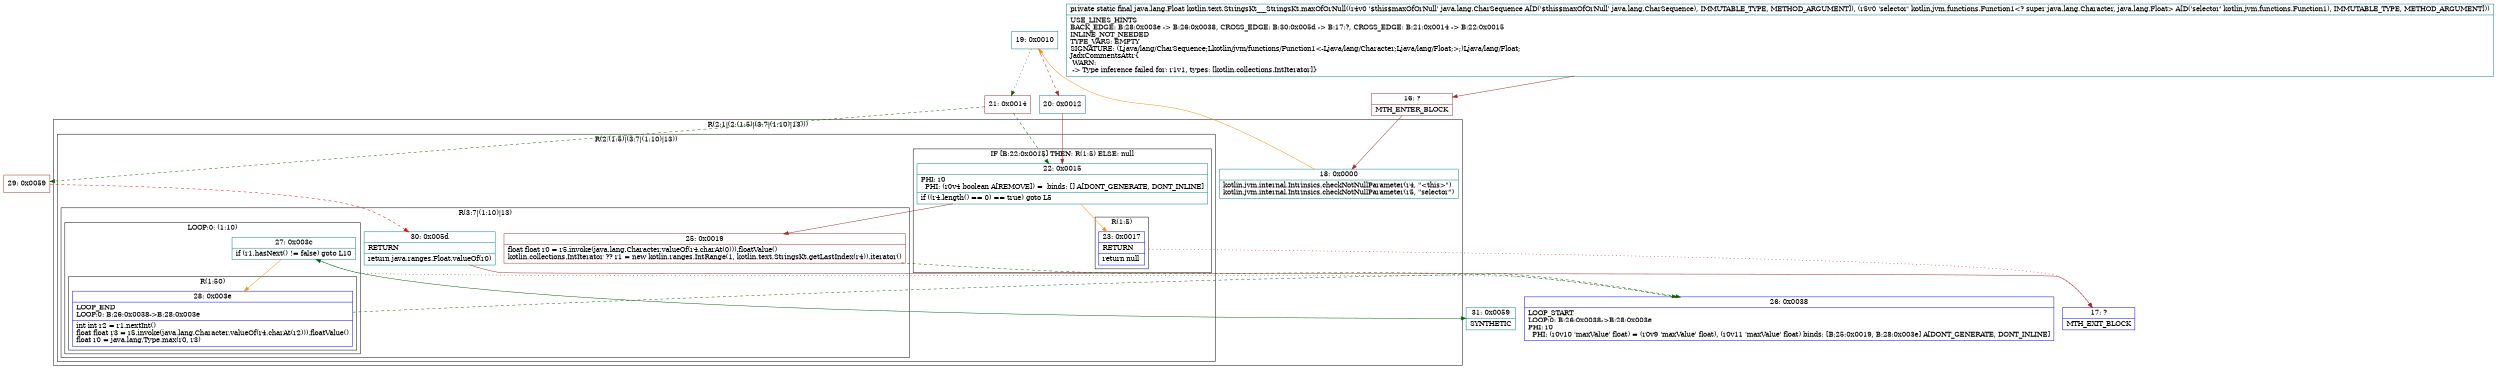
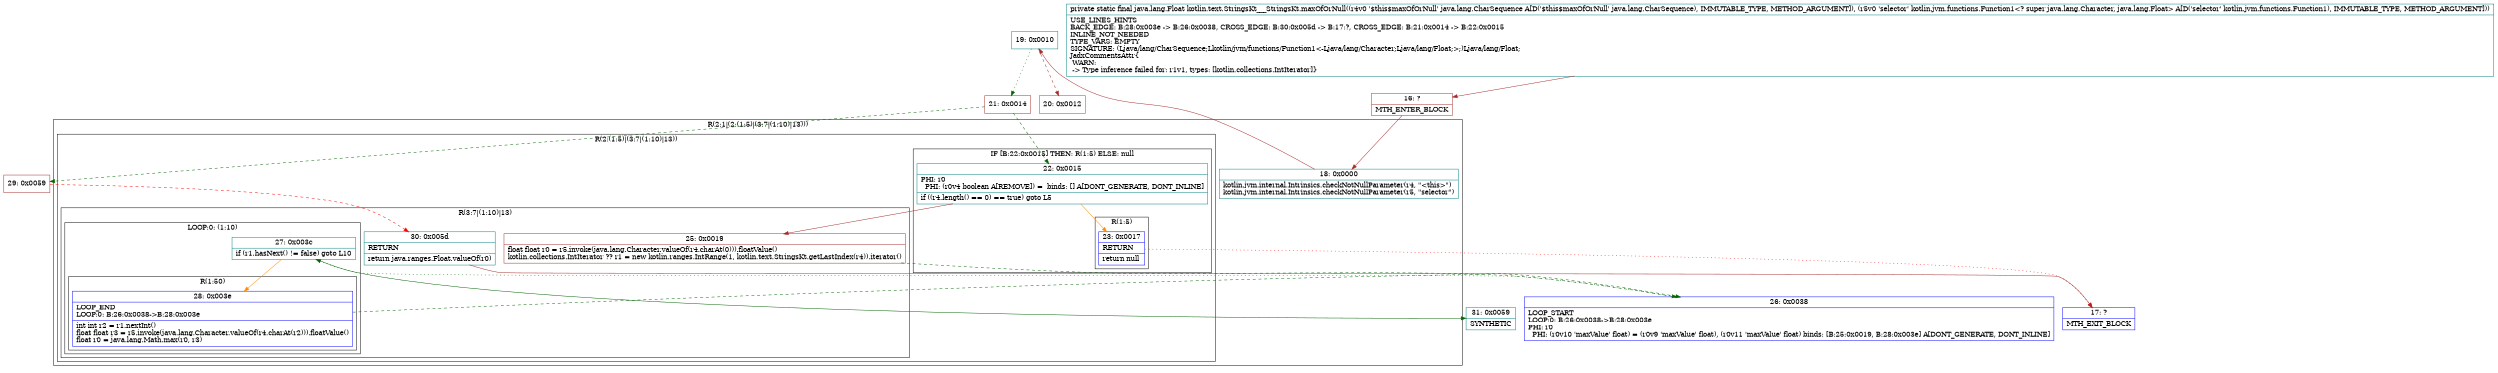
edge "18: 0x0000" -> "19: 0x0010": color darkorange -> brown
edge "20: 0x0012" -> "22: 0x0015": removed
node "28: 0x003e": text "float r0 = java.lang.Type.max(r0, r3)" -> "float r0 = java.lang.Math.max(r0, r3)"
